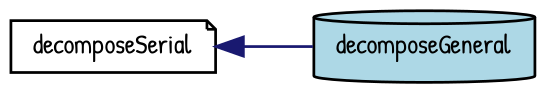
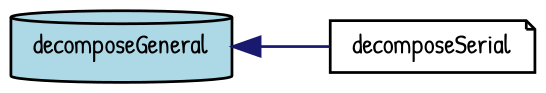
edge "decomposeGeneral" -> "decomposeSerial": reversed
